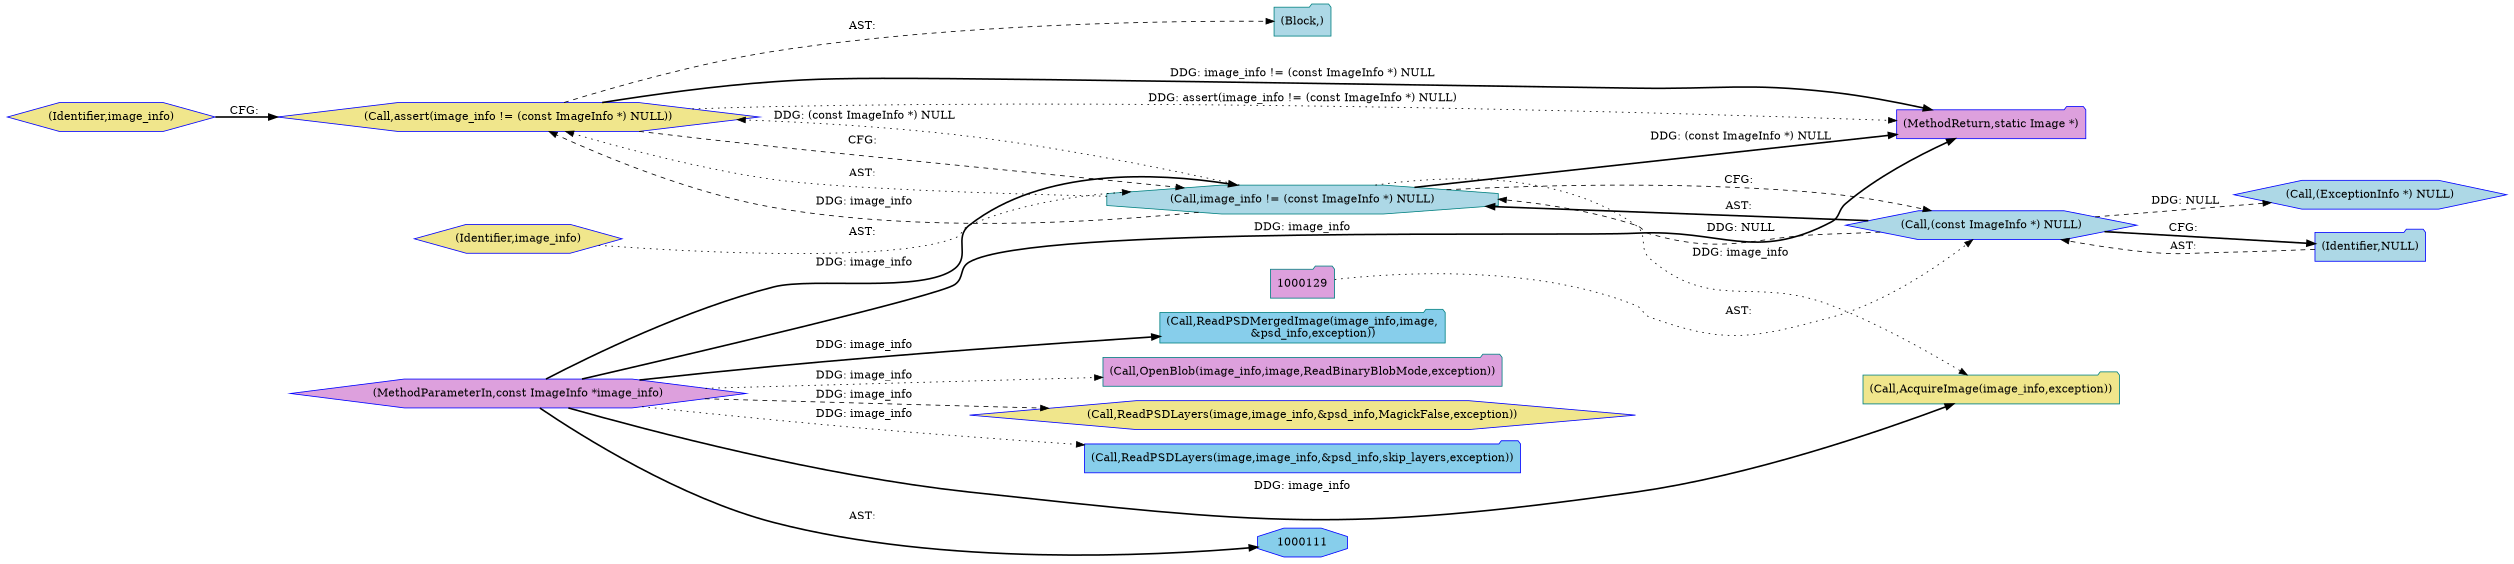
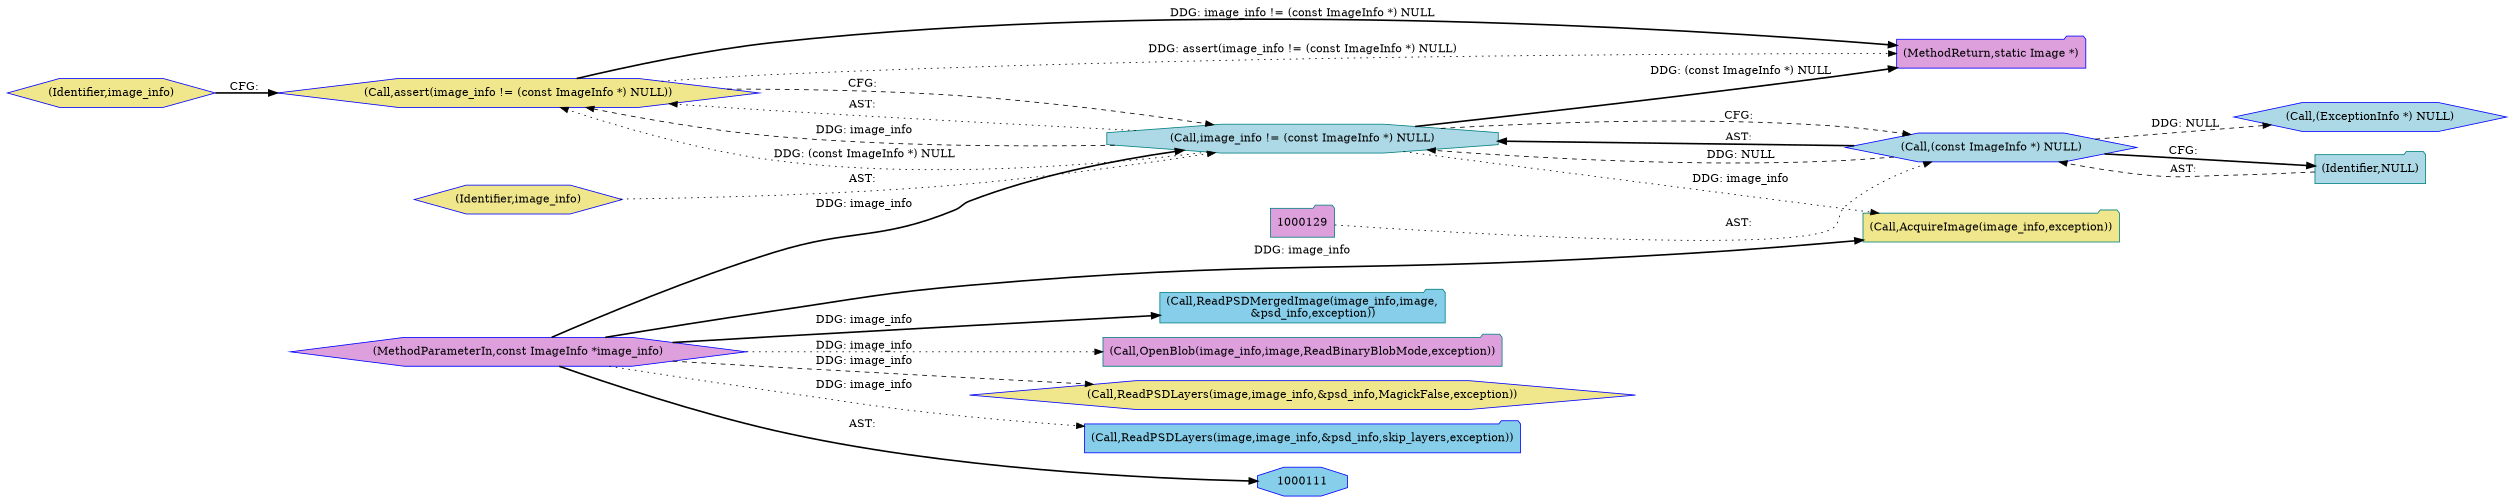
node "(Block,)": removed
edge "(MethodParameterIn,const ImageInfo *image_info)" -> "(MethodReturn,static Image *)": removed, label "DDG: image_info"
node "(Identifier,NULL)": color blue -> teal
